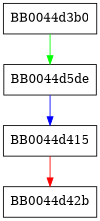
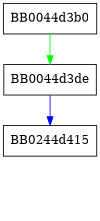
node "BB0044d5de": label "BB0044d5de" -> "BB0044d3de"
node "BB0044d415": label "BB0044d415" -> "BB0244d415"
node "BB0044d42b": removed
